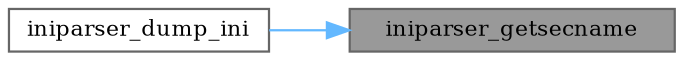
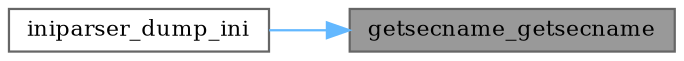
node "iniparser_getsecname": label "iniparser_getsecname" -> "getsecname_getsecname"
